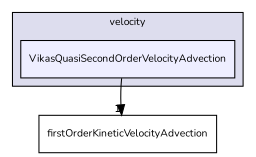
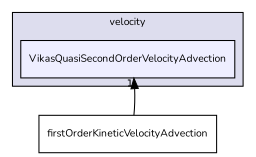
edge "VikasQuasiSecondOrderVelocityAdvection" -> "firstOrderKineticVelocityAdvection": reversed
